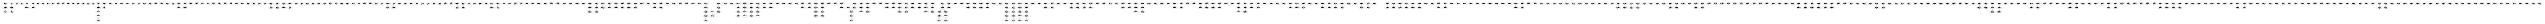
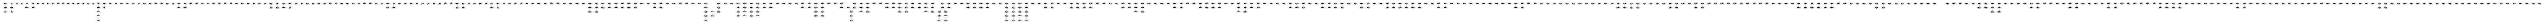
node "12353-": added
node "12555+": removed
